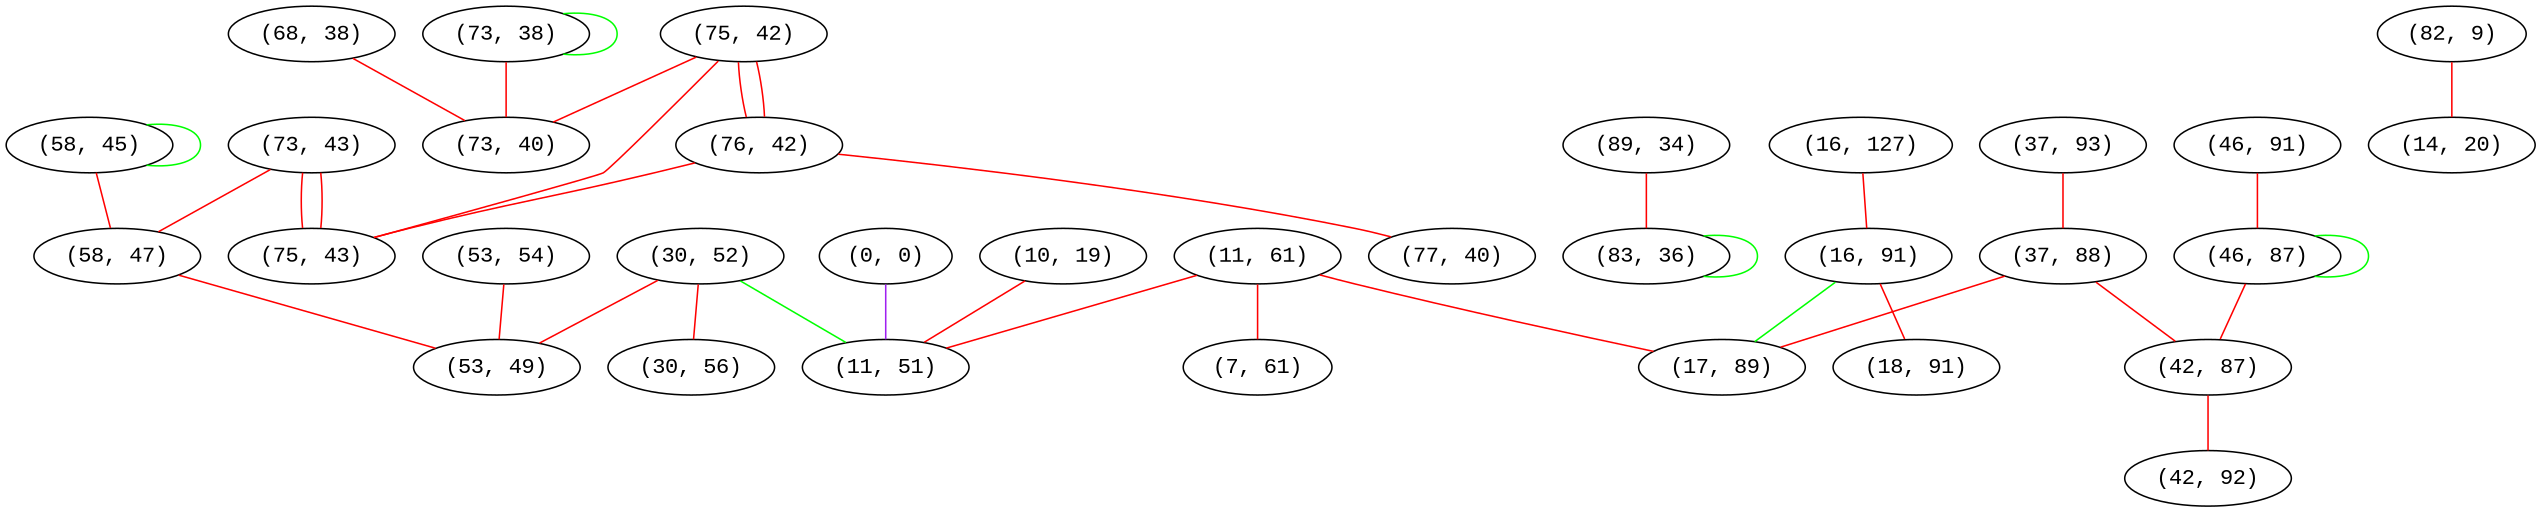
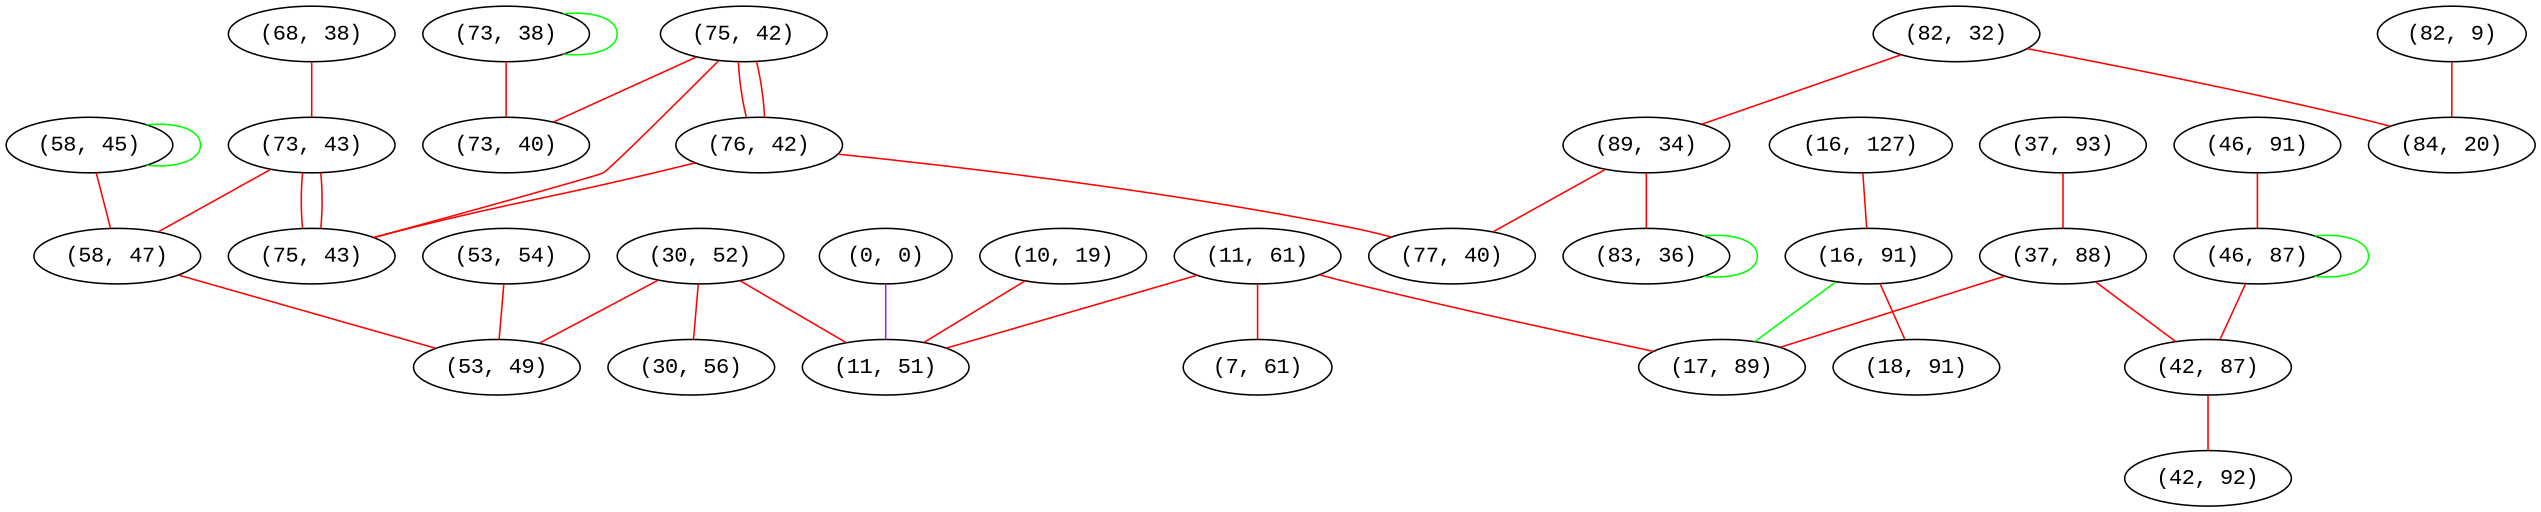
node "(82, 32)": added
edge "(68, 38)" -- "(73, 40)": now "(68, 38)" -- "(73, 43)"
node "(14, 20)": label "(14, 20)" -> "(84, 20)"
edge "(89, 34)" -- "(77, 40)": added
edge "(30, 52)" -- "(11, 51)": color green -> red
